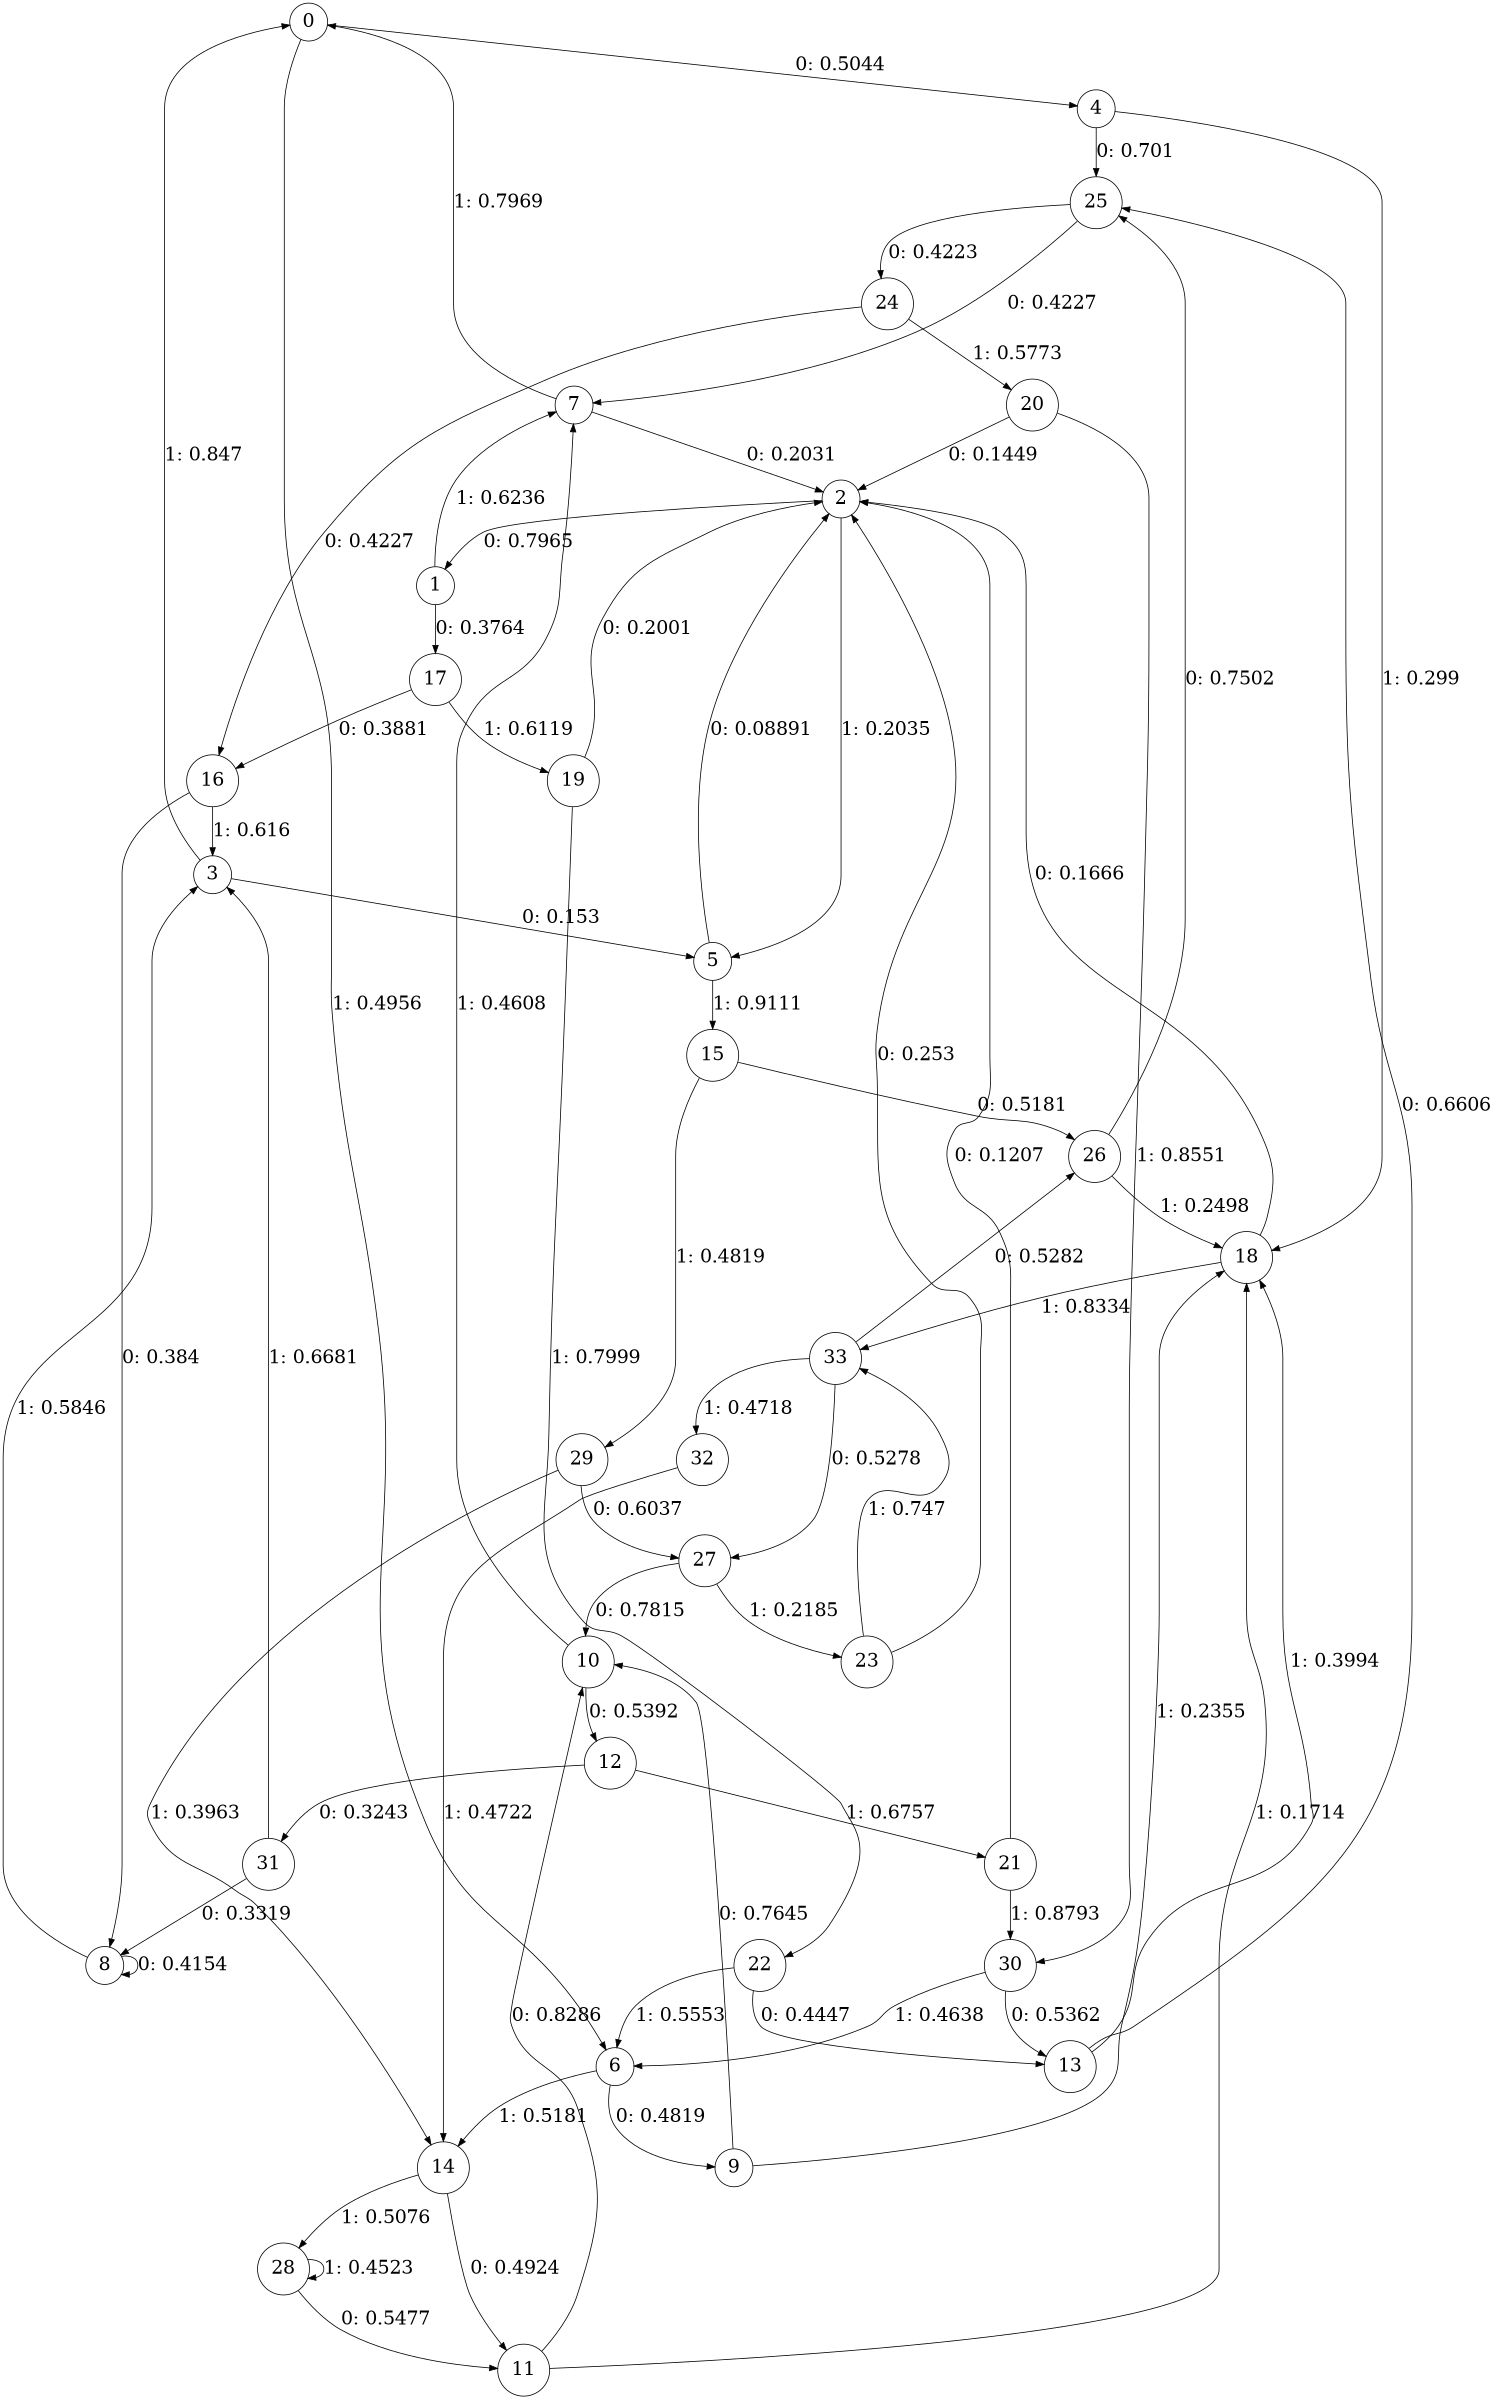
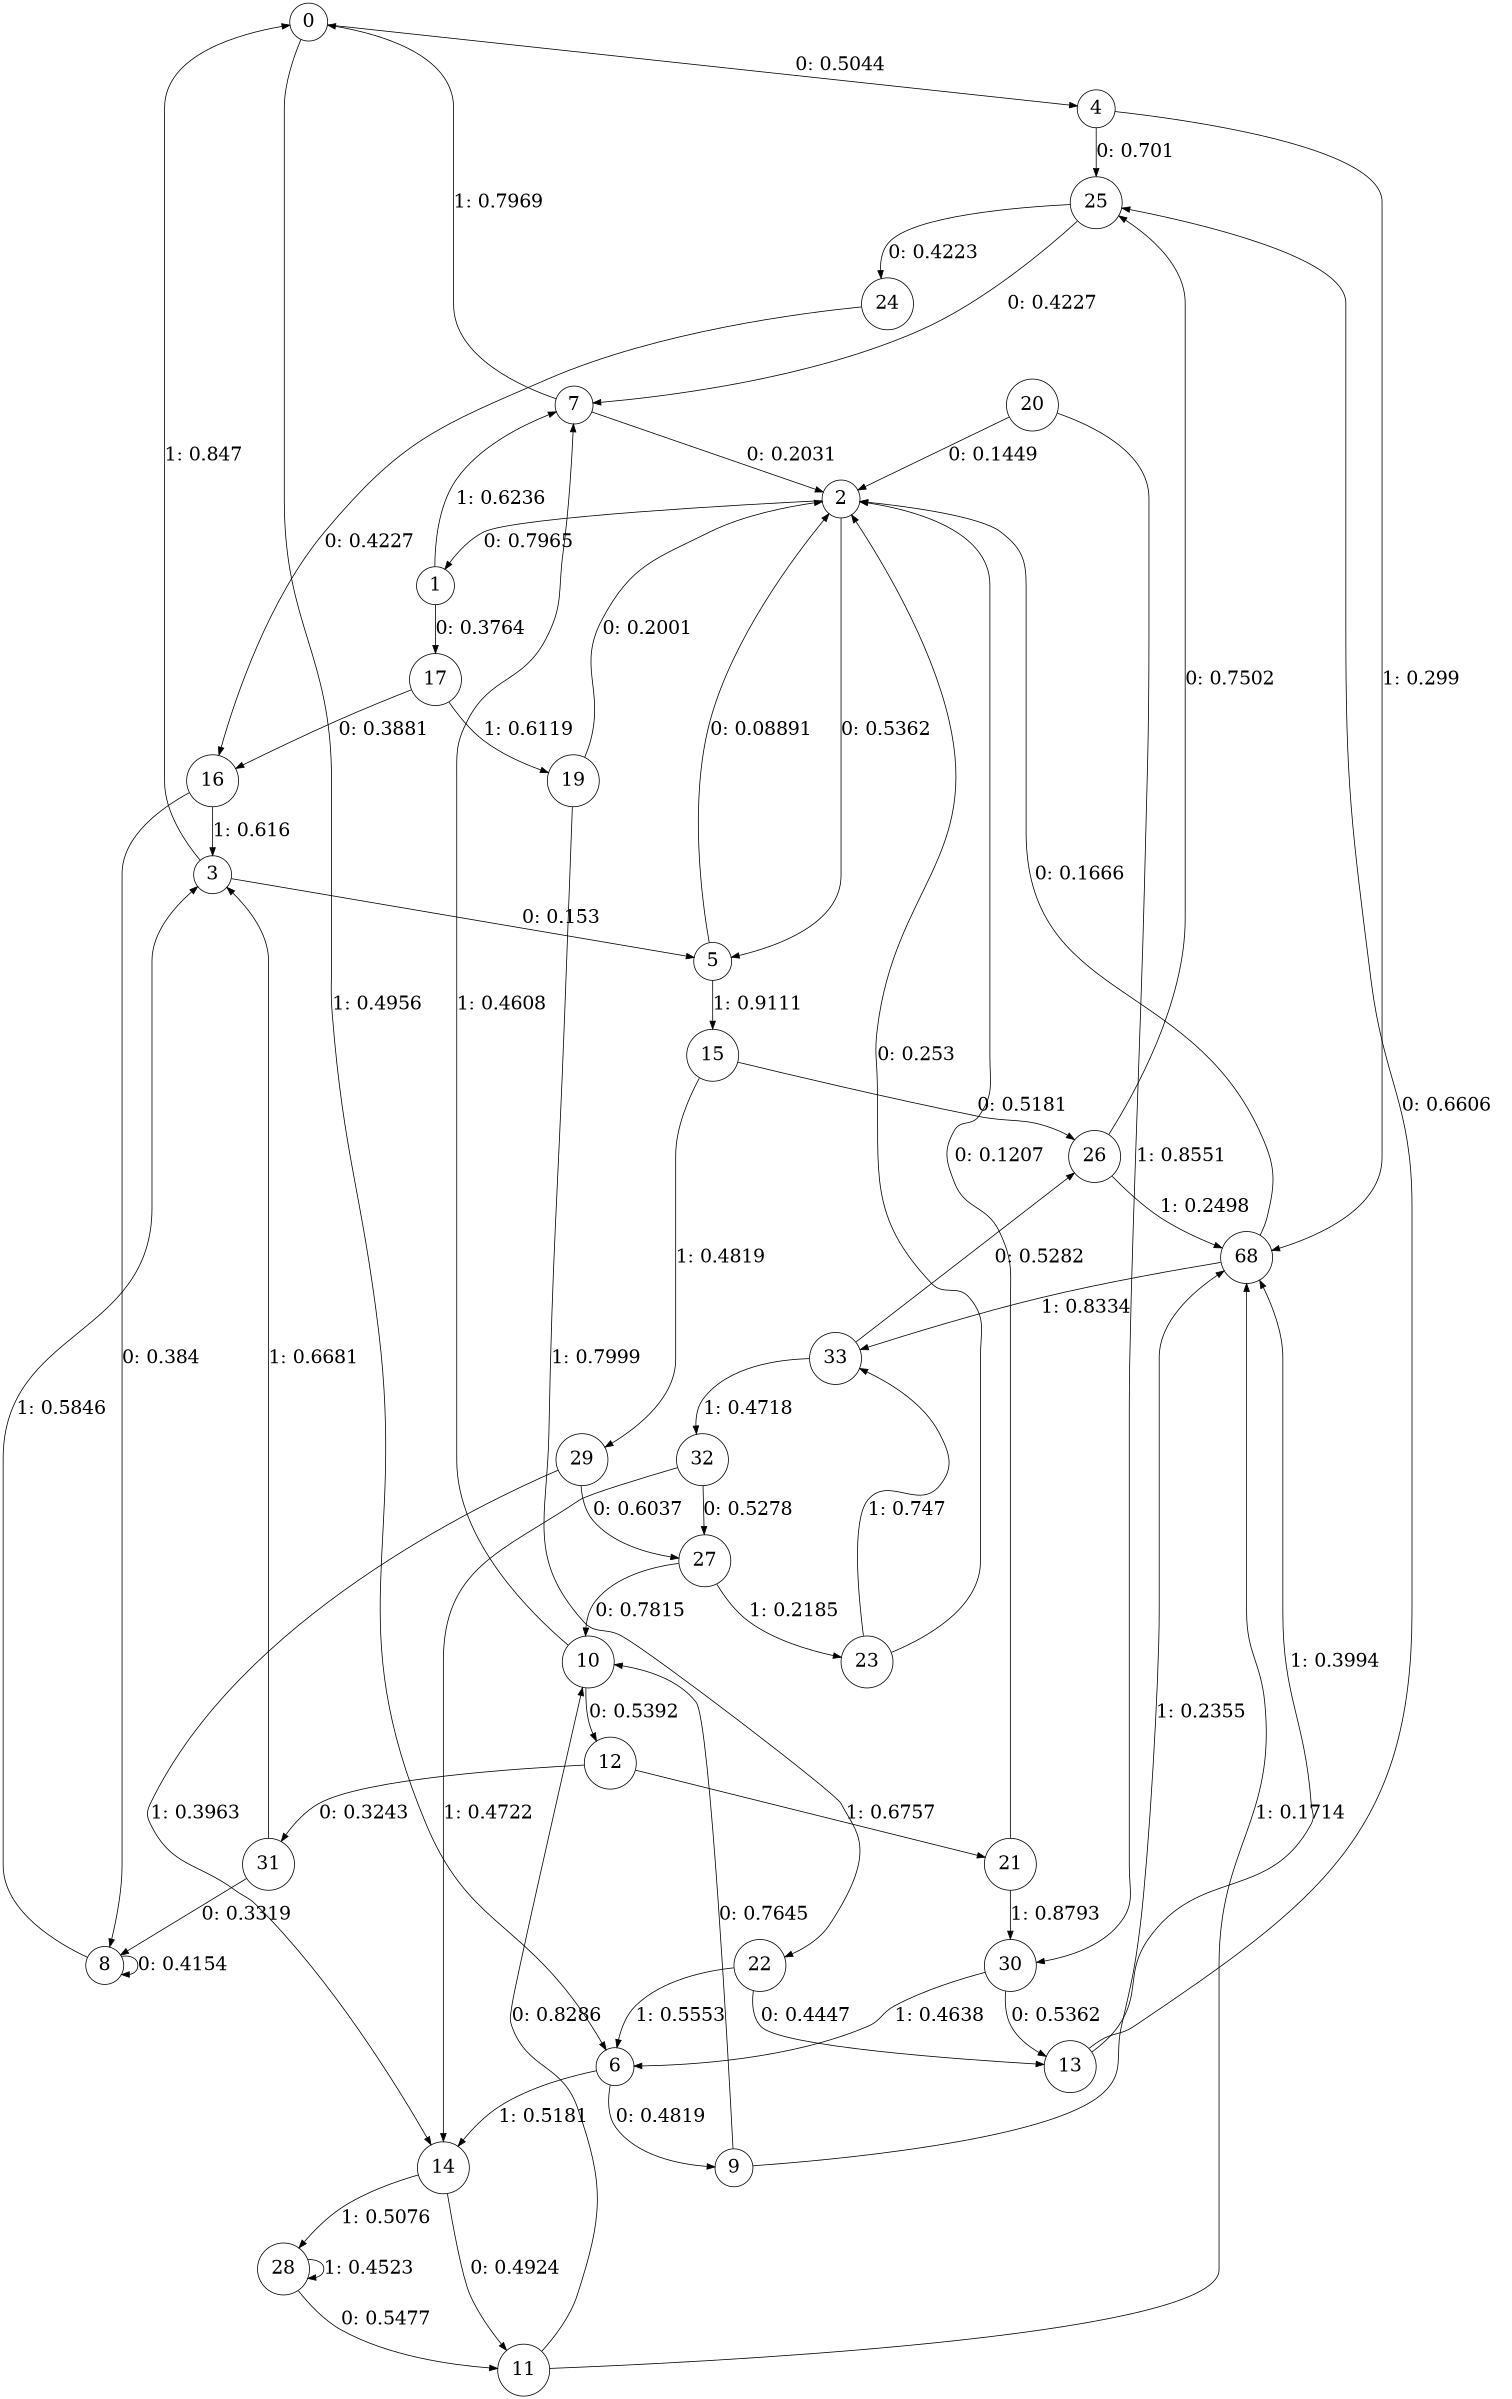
edge "24" -> "20": removed, label "1: 0.5773"
edge "2" -> "5": label "1: 0.2035   " -> "0: 0.5362   "
node "18": label "18" -> "68"
edge "33" -> "27": now "32" -> "27"
